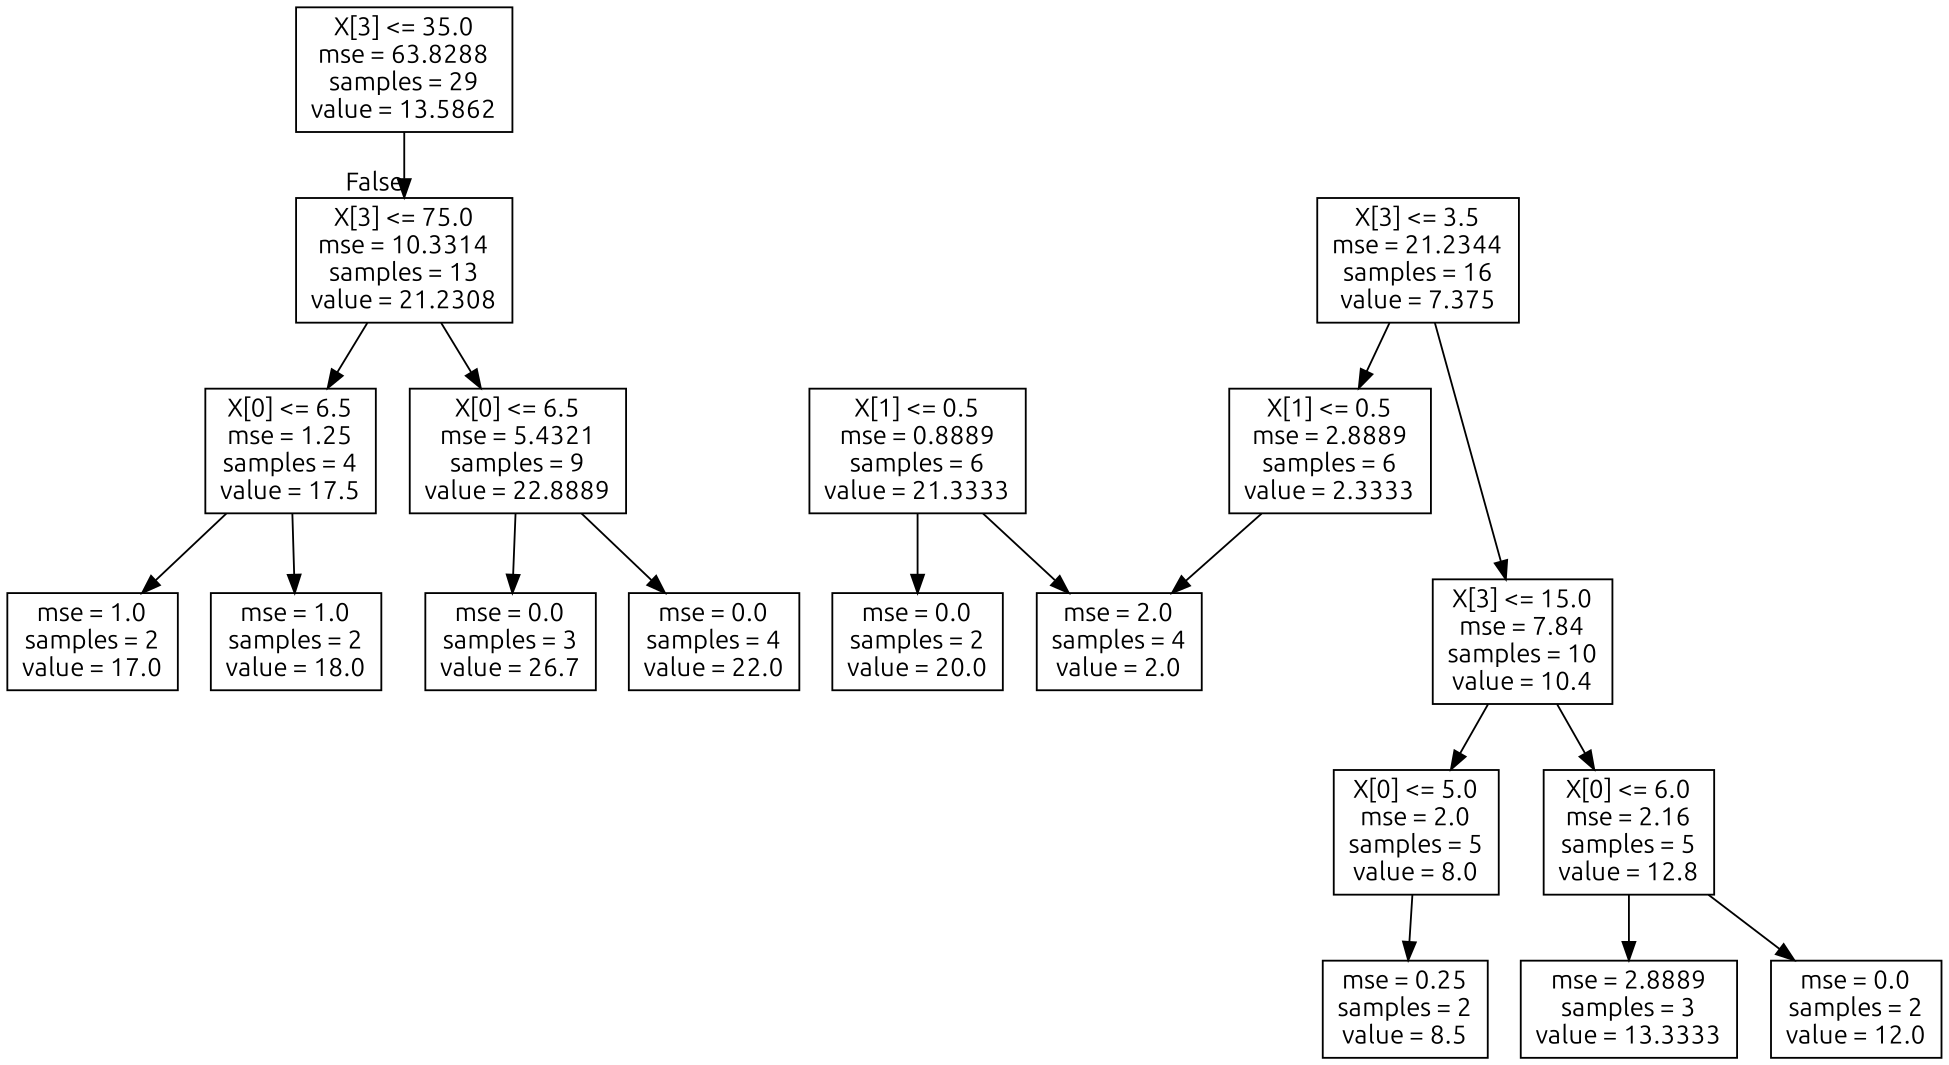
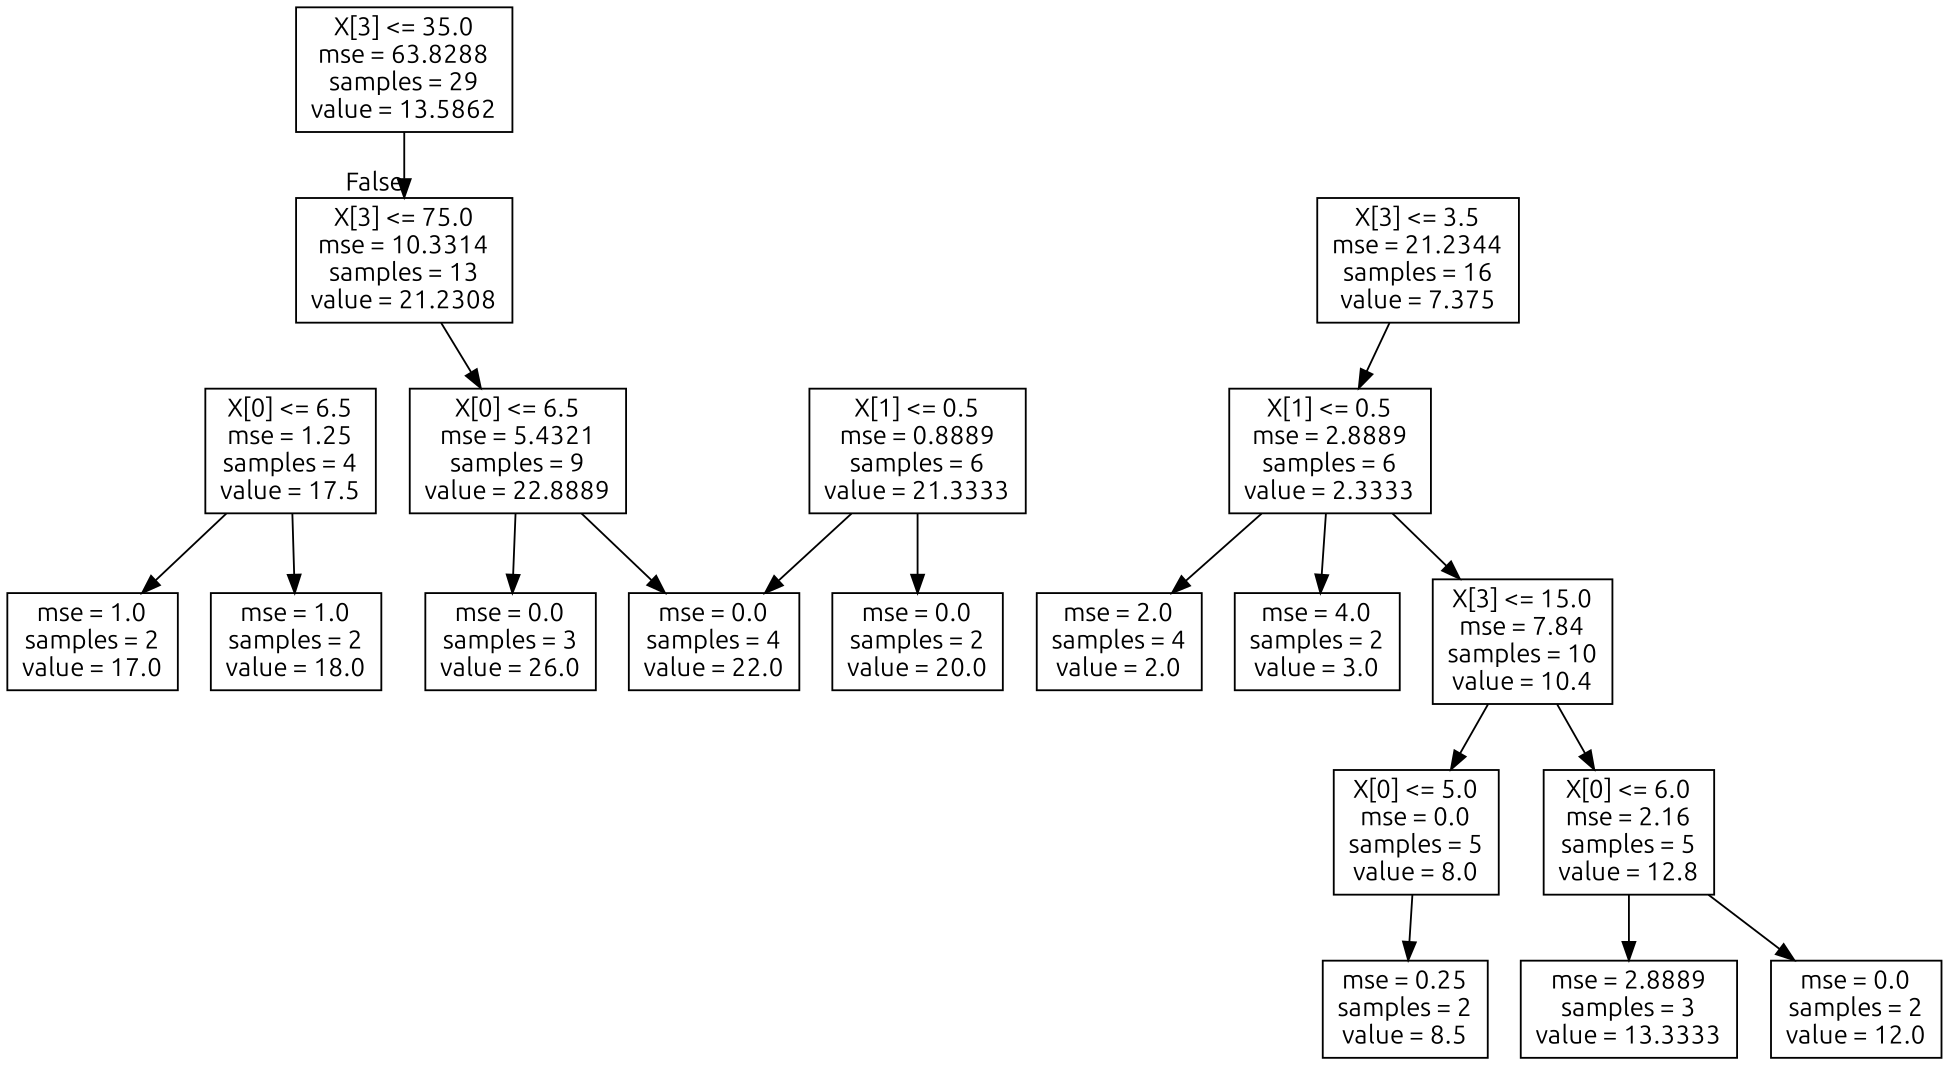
edge "X[3] <= 75.0 mse = 10.3314 samples = 13 value = 21.2308" -> "X[0] <= 6.5 mse = 1.25 samples = 4 value = 17.5": removed
edge "X[3] <= 3.5 mse = 21.2344 samples = 16 value = 7.375" -> "X[3] <= 15.0 mse = 7.84 samples = 10 value = 10.4": now "X[1] <= 0.5 mse = 2.8889 samples = 6 value = 2.3333" -> "X[3] <= 15.0 mse = 7.84 samples = 10 value = 10.4"
edge "X[1] <= 0.5 mse = 0.8889 samples = 6 value = 21.3333" -> "mse = 2.0 samples = 4 value = 2.0": now "X[1] <= 0.5 mse = 0.8889 samples = 6 value = 21.3333" -> "mse = 0.0 samples = 4 value = 22.0"
node "mse = 0.0 samples = 3 value = 26.7": label "mse = 0.0 samples = 3 value = 26.7" -> "mse = 0.0 samples = 3 value = 26.0"
node "mse = 4.0 samples = 2 value = 3.0": added
node "X[0] <= 5.0 mse = 2.0 samples = 5 value = 8.0": label "X[0] <= 5.0 mse = 2.0 samples = 5 value = 8.0" -> "X[0] <= 5.0 mse = 0.0 samples = 5 value = 8.0"
